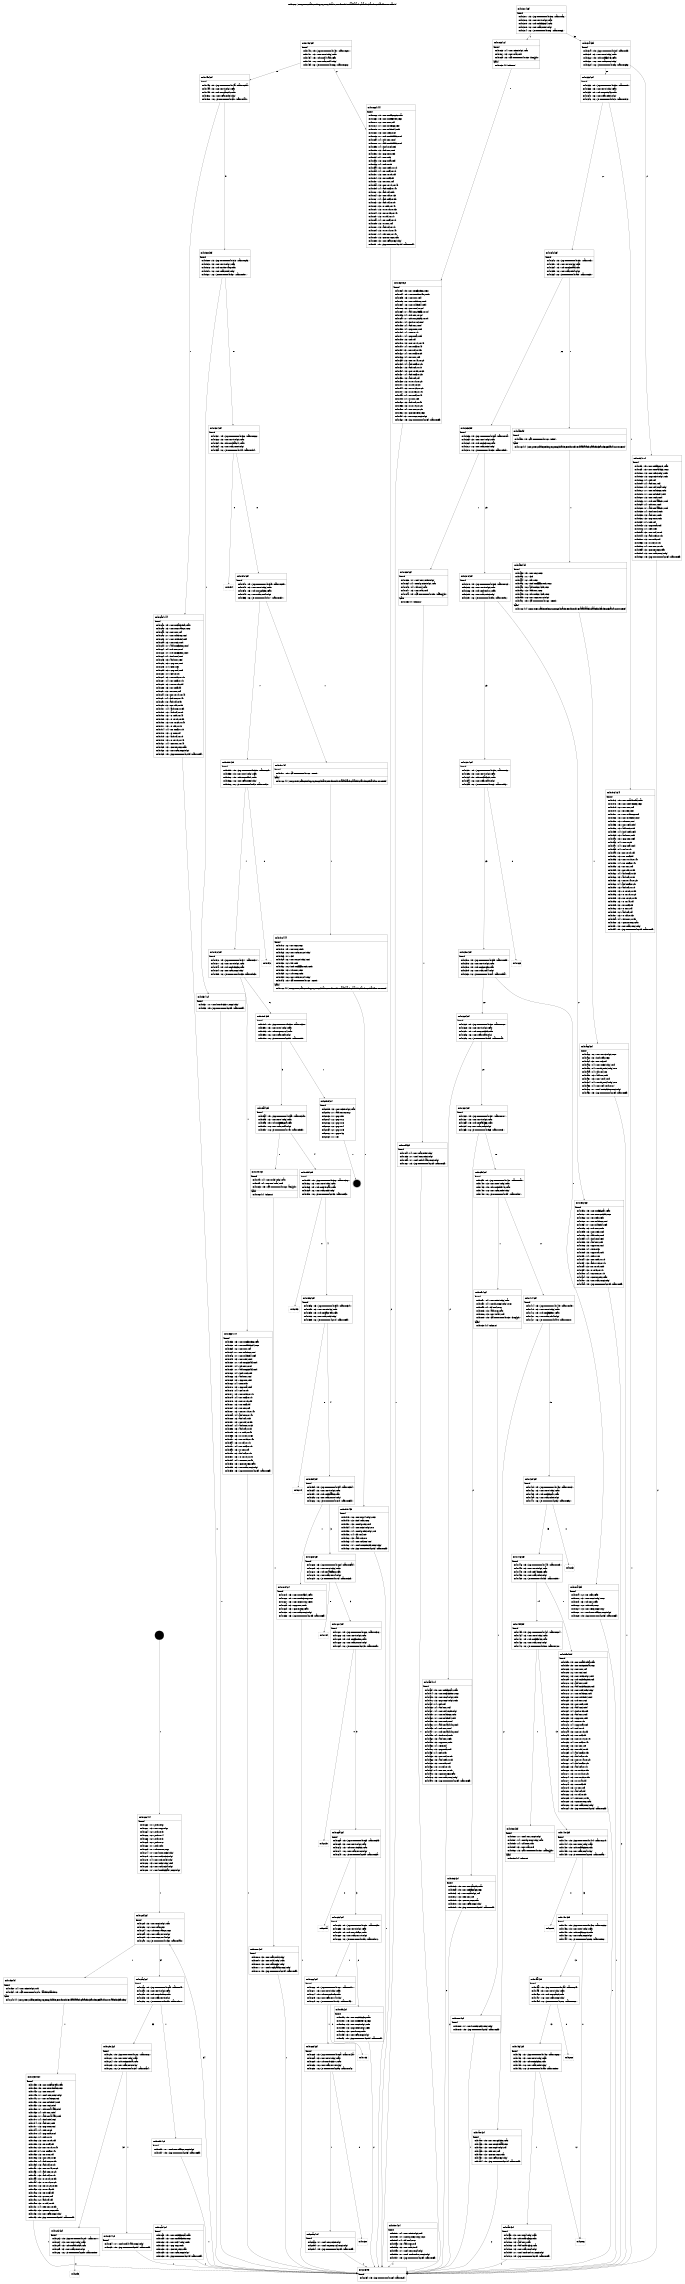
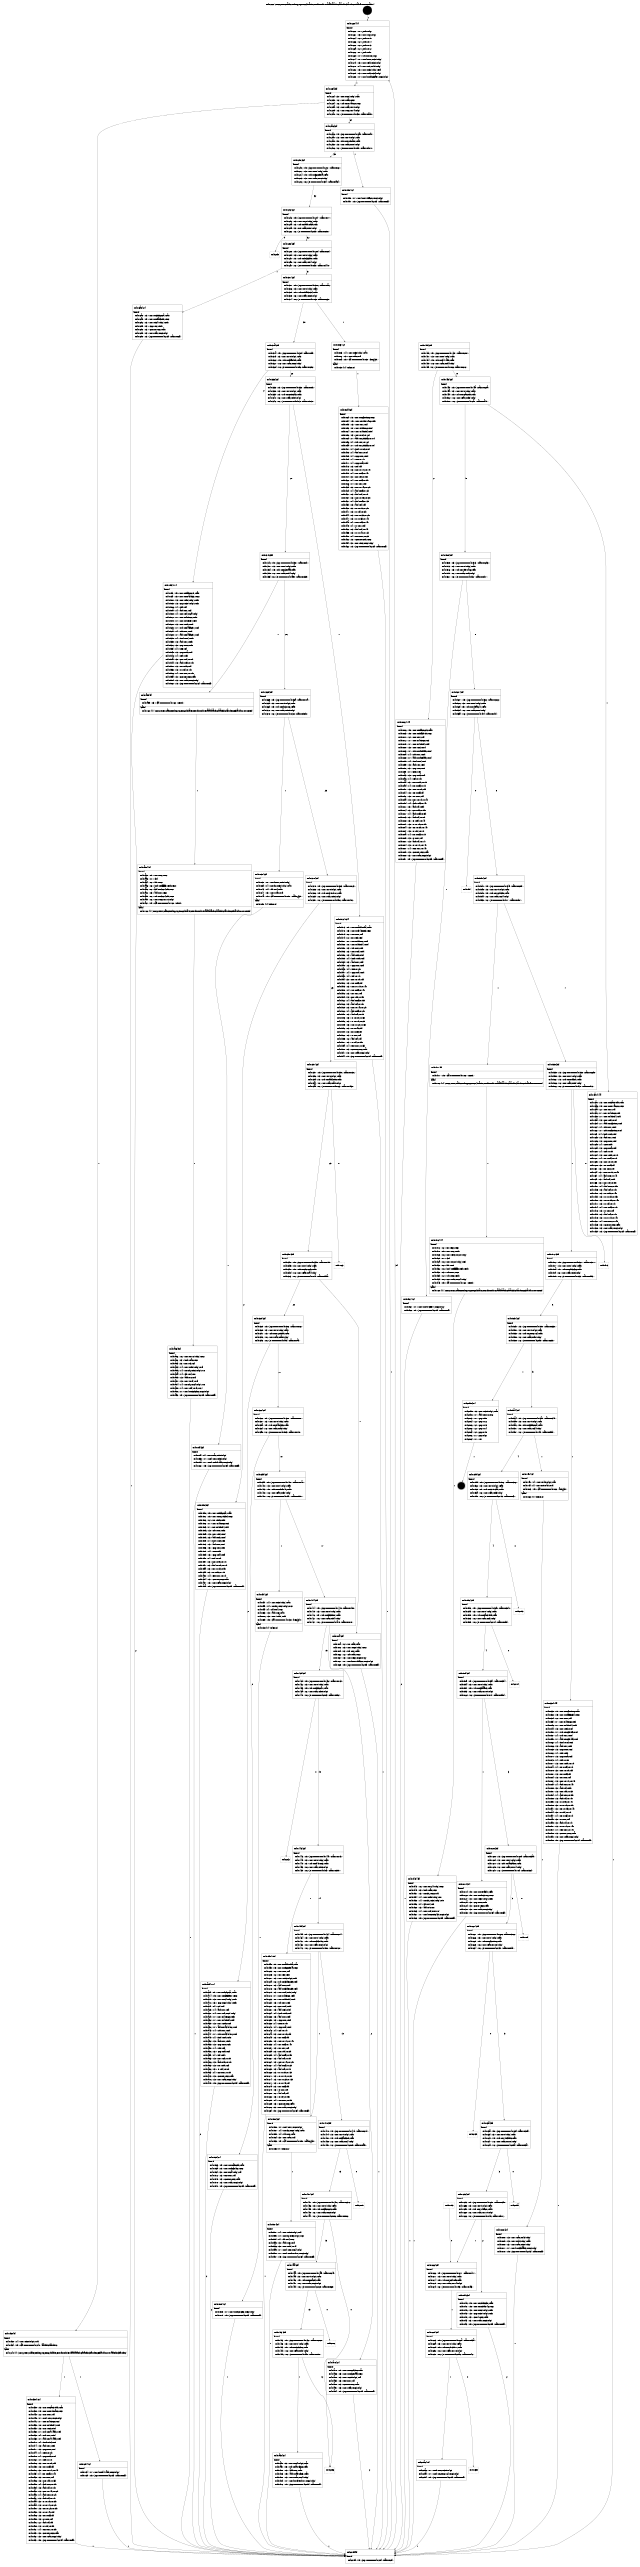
node "0x4012e8 [25]": added
edge "0x40166c [25]" -> "0x401753": reversed
edge "0x4012bc [22]" -> "0x401c94 [12]": now "0x401d30 [9]" -> "0x401c94 [12]"
edge "0x40215f [5]" -> "0x40128f [23]": now "0x40215f [5]" -> "0x401260 [47]"
edge "0x401980 [23]" -> "0x401997 [37]": added, label "1"
